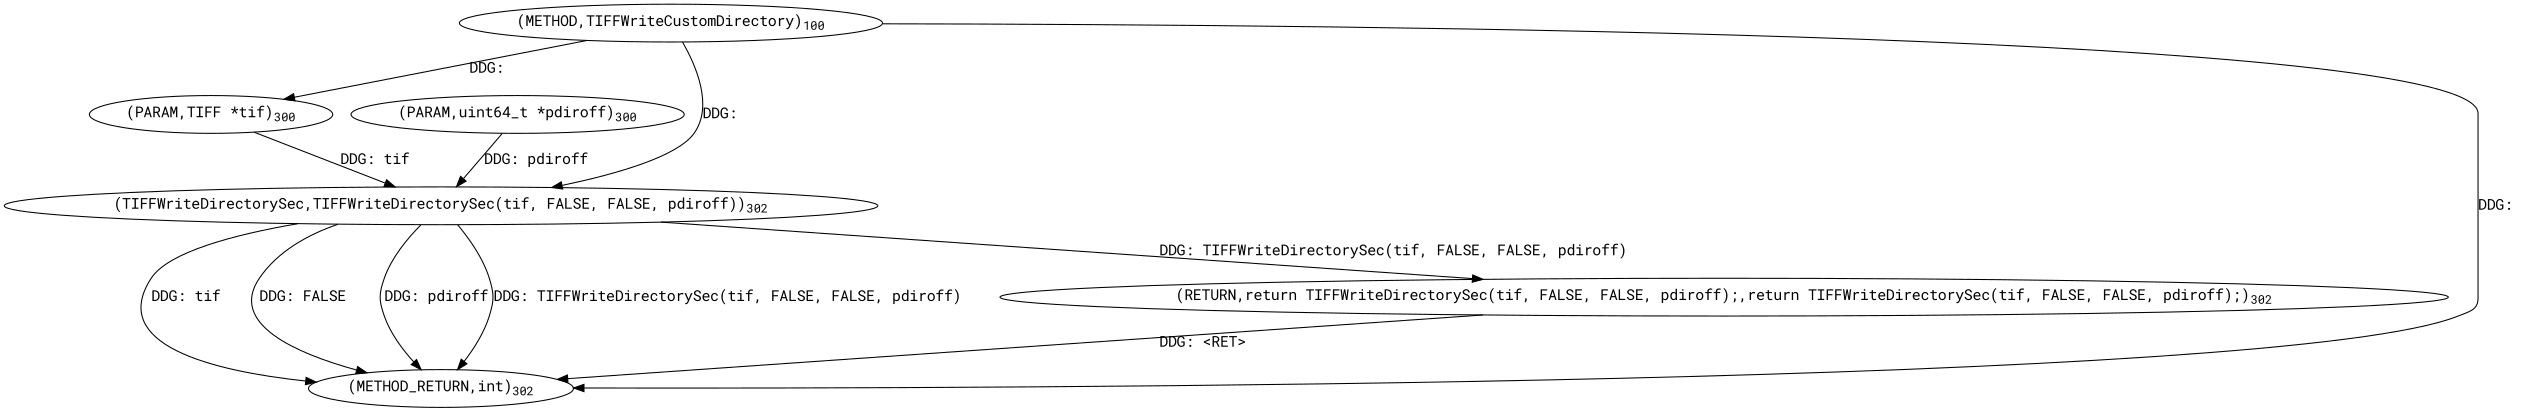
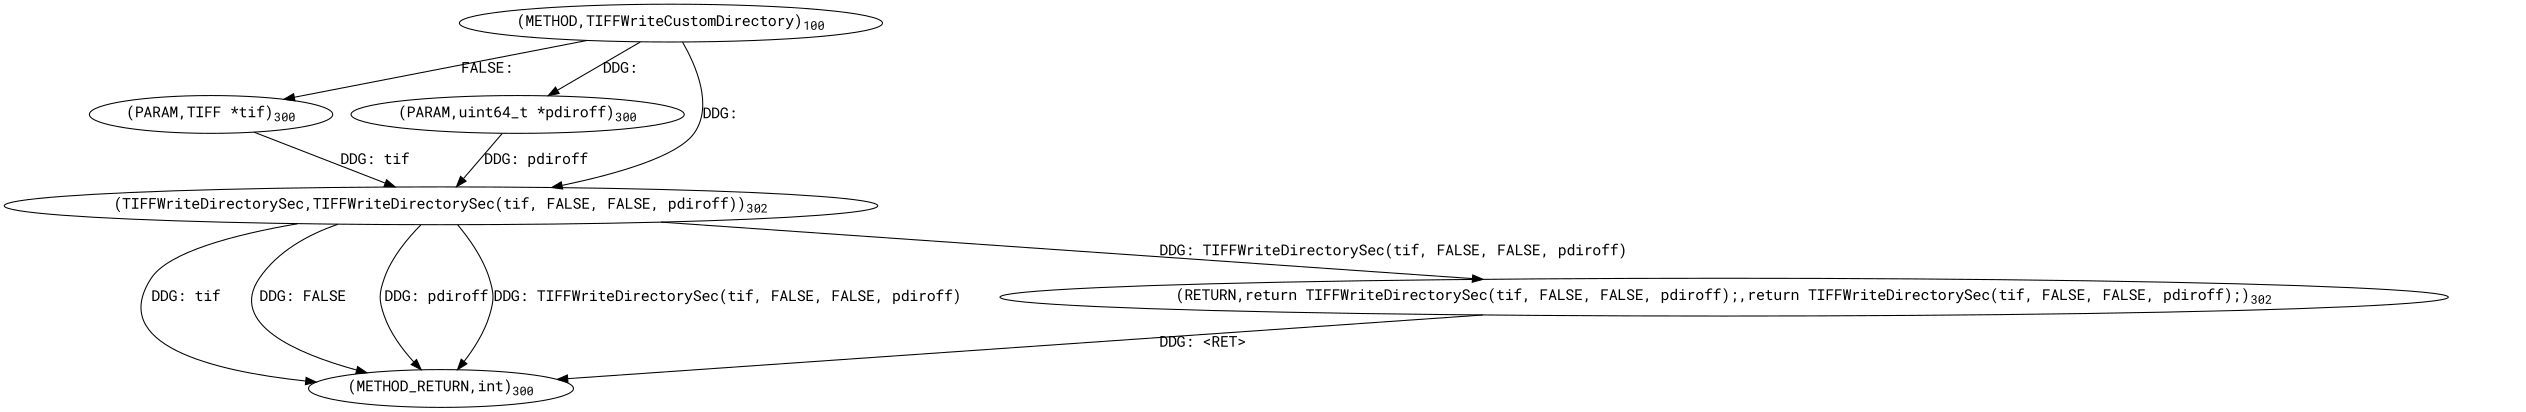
edge "(METHOD,TIFFWriteCustomDirectory)" -> "(PARAM,TIFF *tif)": label "DDG: " -> "FALSE: "
edge "(METHOD,TIFFWriteCustomDirectory)" -> "(METHOD_RETURN,int)": now "(METHOD,TIFFWriteCustomDirectory)" -> "(PARAM,uint64_t *pdiroff)"
node "(METHOD_RETURN,int)": text "302" -> "300"
